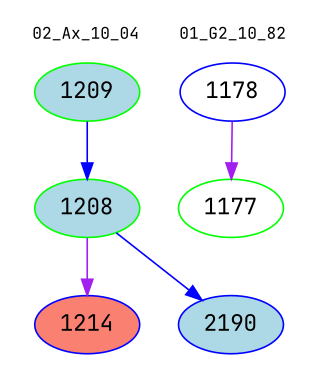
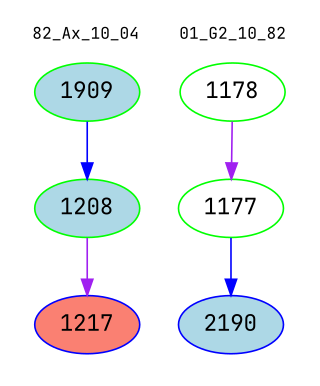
cluster "02_Ax_10_04": label "02_Ax_10_04" -> "82_Ax_10_04"
node "1209": label "1209" -> "1909"
node "1178": color blue -> green
edge "1208" -> "2190": now "1177" -> "2190"
node "1214": label "1214" -> "1217"
